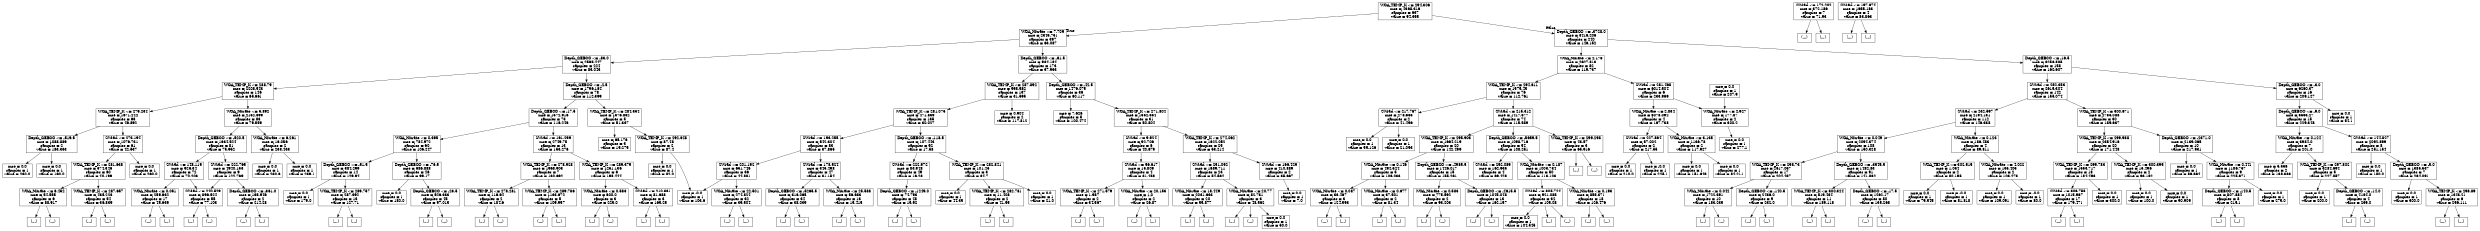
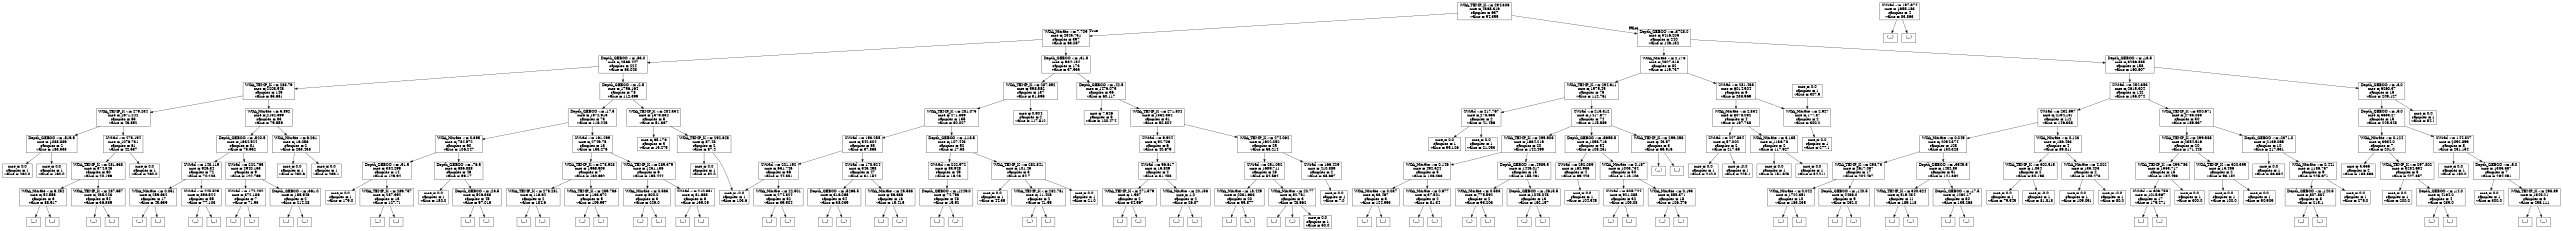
node "mse = 0.0 samples = 1 value = 207.9": label "mse = 0.0 samples = 1 value = 207.9" -> "mse = 0.0 samples = 1 value = 307.9"
edge "SWrad <= 222.765 mse = 4940.153 samples = 9 value = 122.769" -> "SWrad <= 240.529 mse = 896.524 samples = 55 value = 77.103": now "SWrad <= 222.765 mse = 4940.153 samples = 9 value = 122.769" -> "SWrad <= 172.202 mse = 372.186 samples = 7 value = 71.93"
edge "SWrad <= 305.724 mse = 921.085 samples = 32 value = 105.08" -> "mse = 0.0 samples = 1 value = 104.545": now "SWrad <= 252.089 mse = 162.935 samples = 4 value = 69.428" -> "mse = 0.0 samples = 1 value = 104.545"
